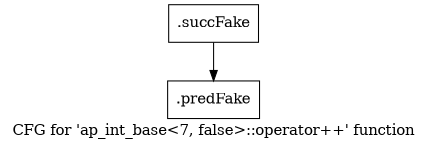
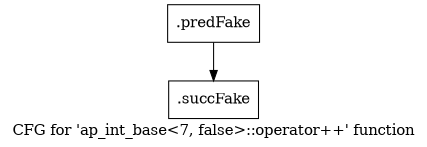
edge ".succFake" -> ".predFake": reversed
